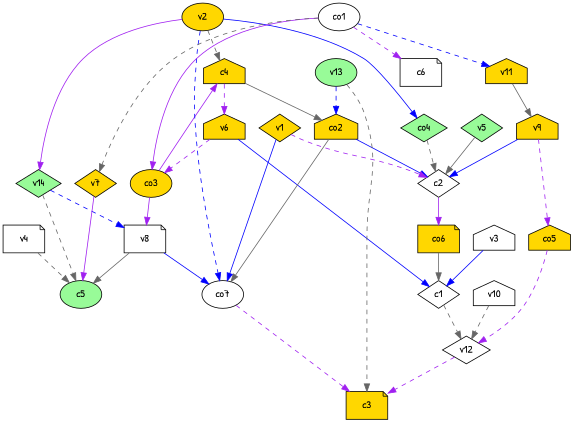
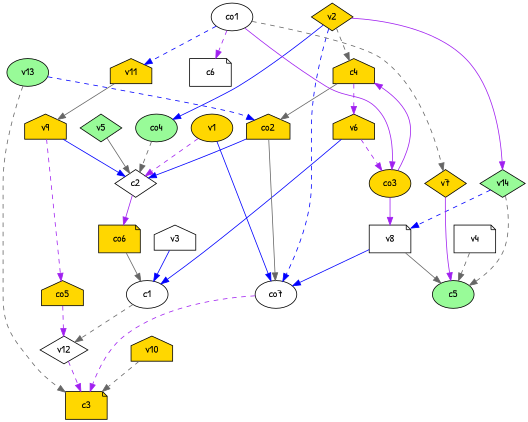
node "v2": shape ellipse -> diamond
node "v1": shape diamond -> ellipse
node "co4": shape diamond -> ellipse
node "c1": shape diamond -> ellipse
node "v10": fillcolor white -> gold
edge "v10" -> "v12": now "v10" -> "c3"
